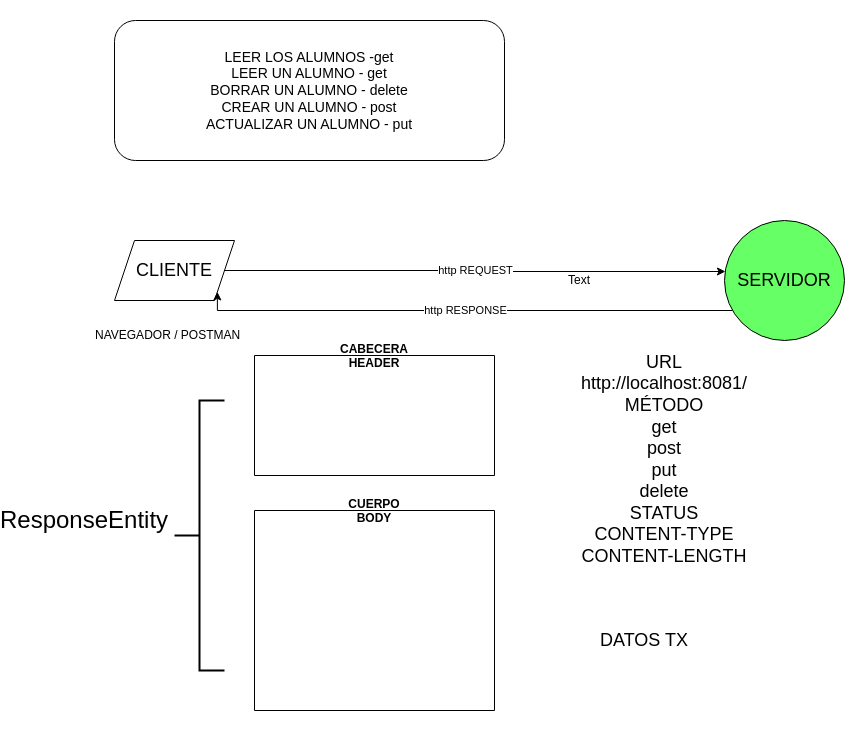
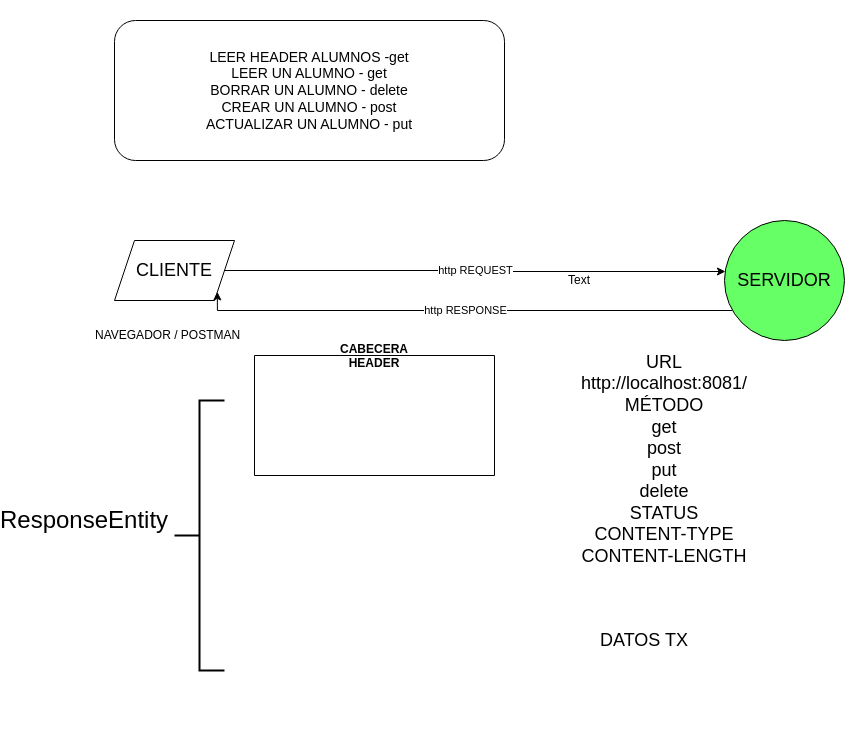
node "LEER LOS ALUMNOS -get LEER UN ALUMNO - get BORRAR UN ALUMNO - delete CREAR UN ALUMNO - post ACTUALIZAR UN ALUMNO - put": label "LEER LOS ALUMNOS -get LEER UN ALUMNO - get BORRAR UN ALUMNO - delete CREAR UN ALUMNO - post ACTUALIZAR UN ALUMNO - put" -> "LEER HEADER ALUMNOS -get LEER UN ALUMNO - get BORRAR UN ALUMNO - delete CREAR UN ALUMNO - post ACTUALIZAR UN ALUMNO - put"
node "CUERPO BODY": removed
